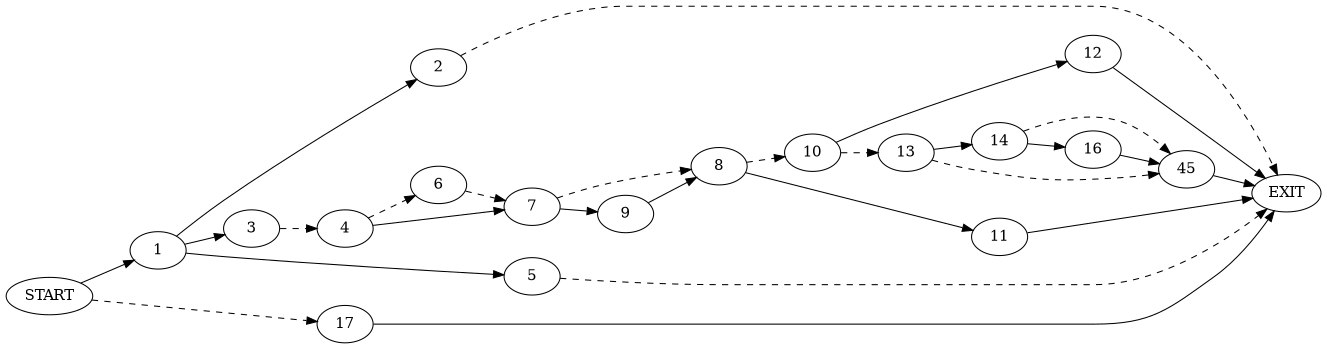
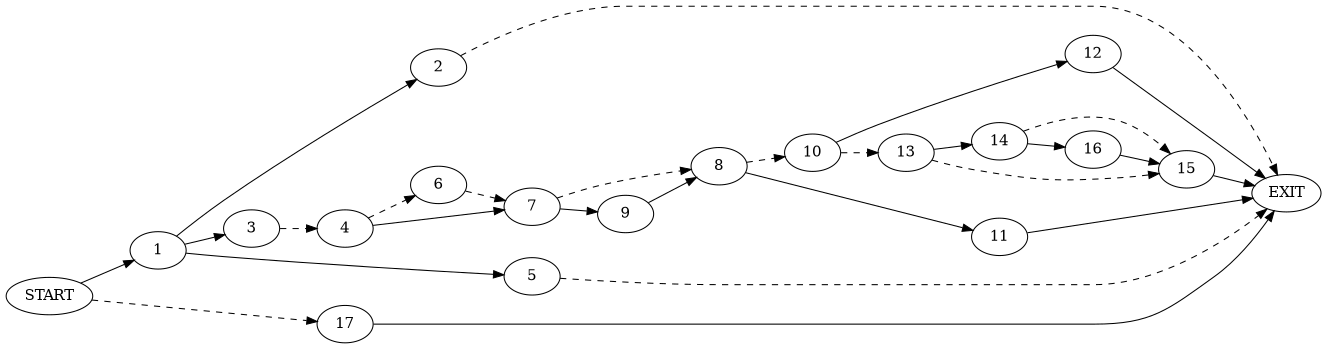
node "45": label "45" -> "15"
